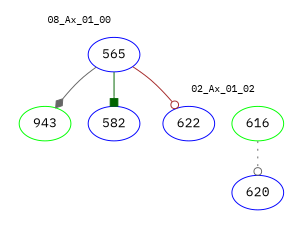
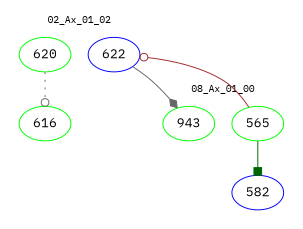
node "565": color blue -> green
edge "565" -> "943": now "622" -> "943"
edge "616" -> "620": reversed
node "620": color blue -> green
